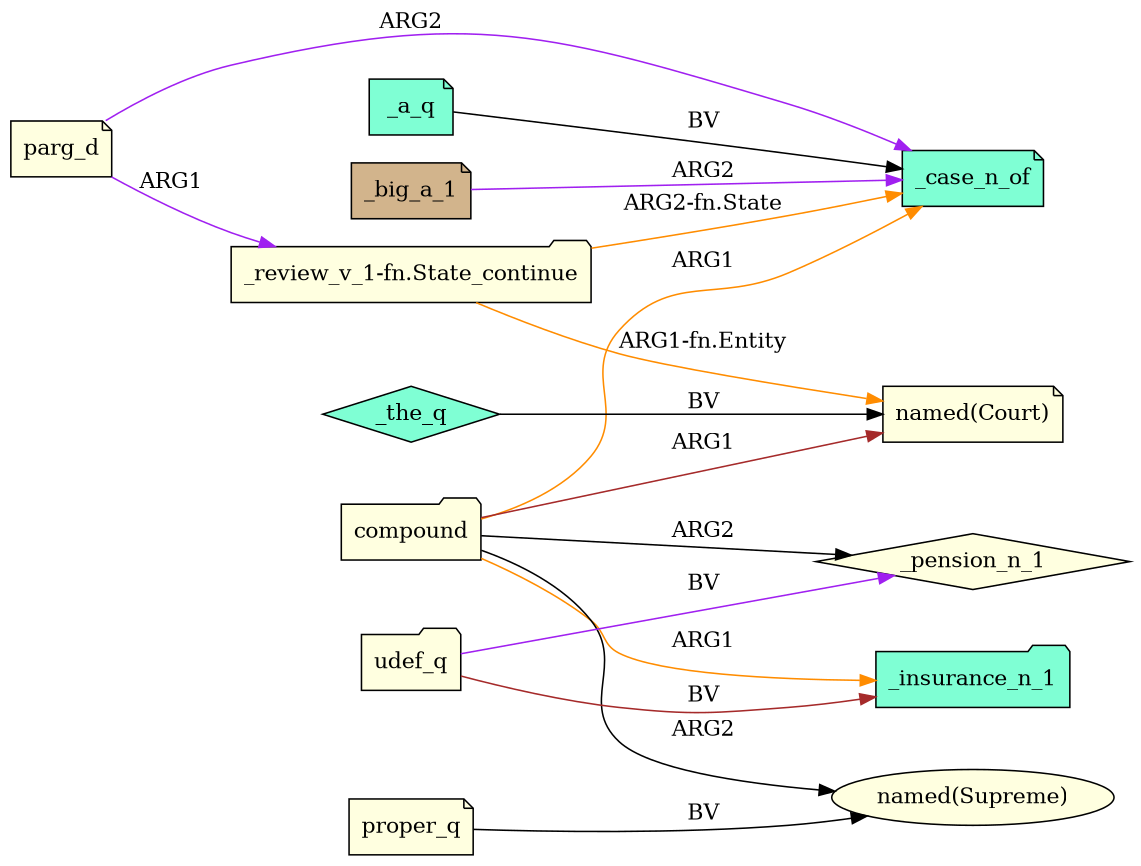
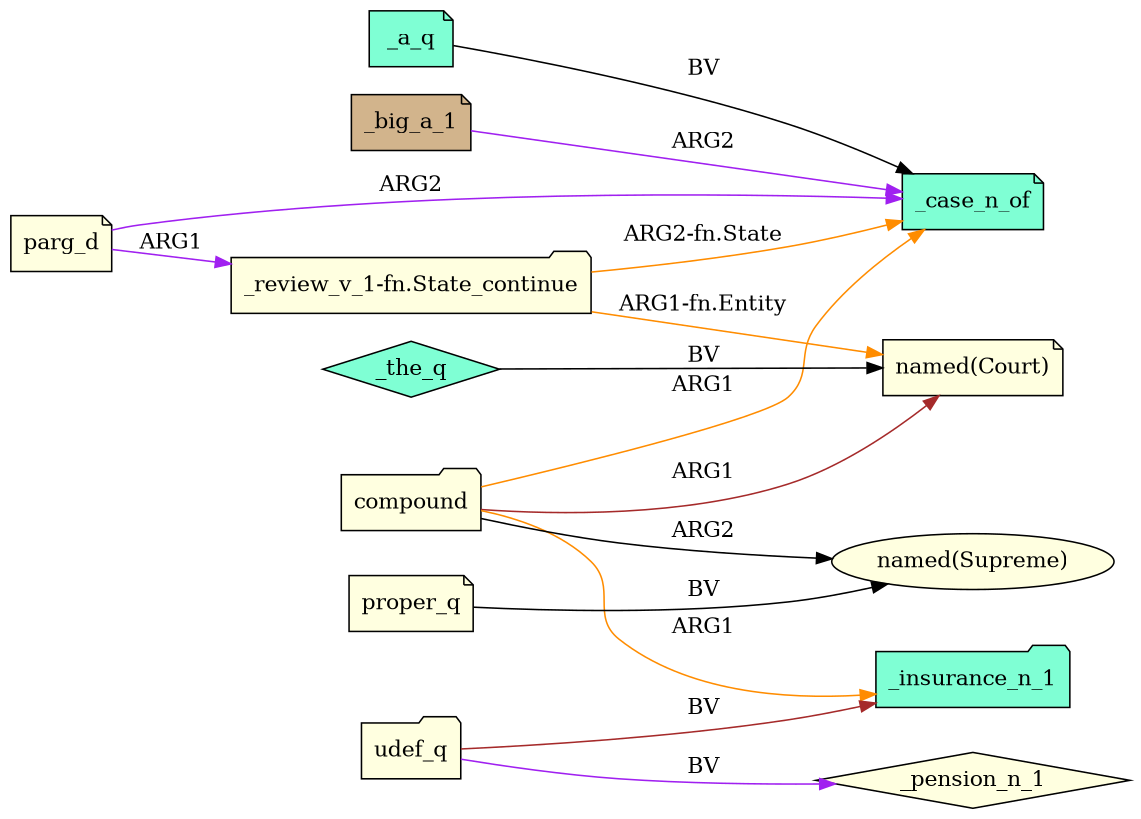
edge "compound" -> "_pension_n_1": removed, label "ARG2"
